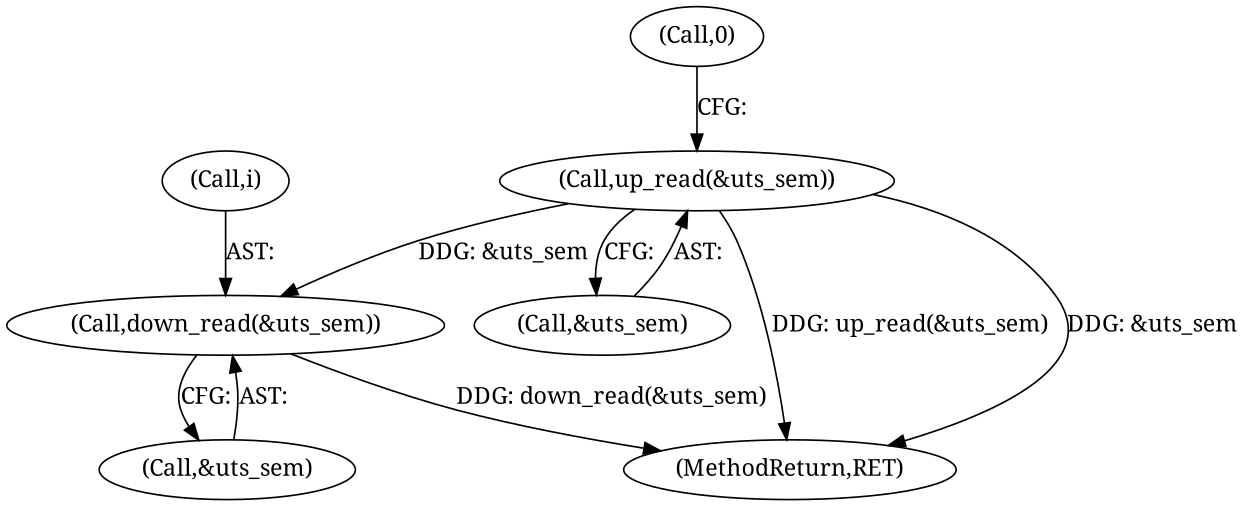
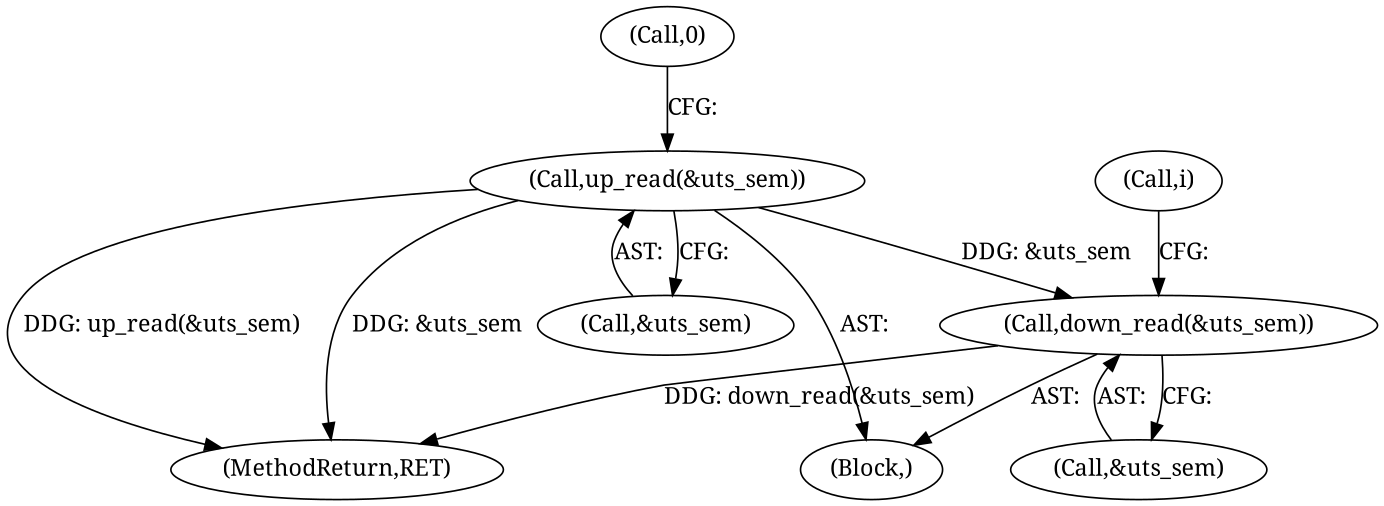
edge "(Call,i)" -> "(Call,down_read(&uts_sem))": label "AST: " -> "CFG: "
node "(Block,)": added
